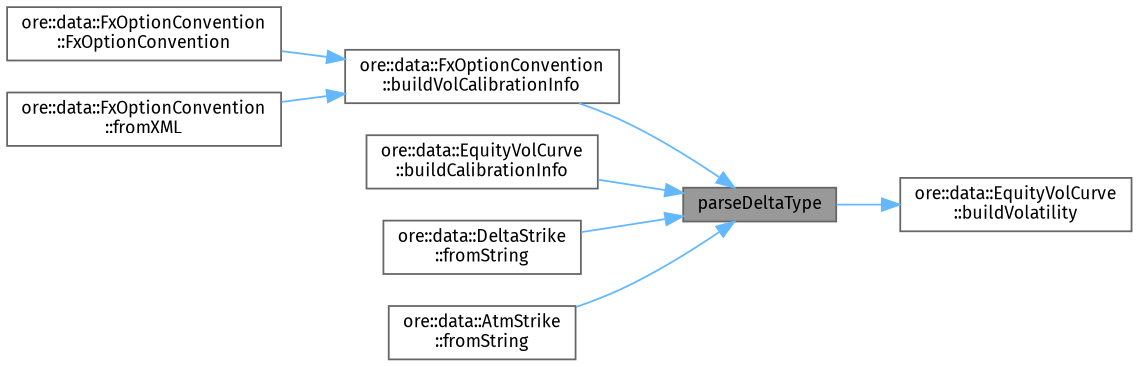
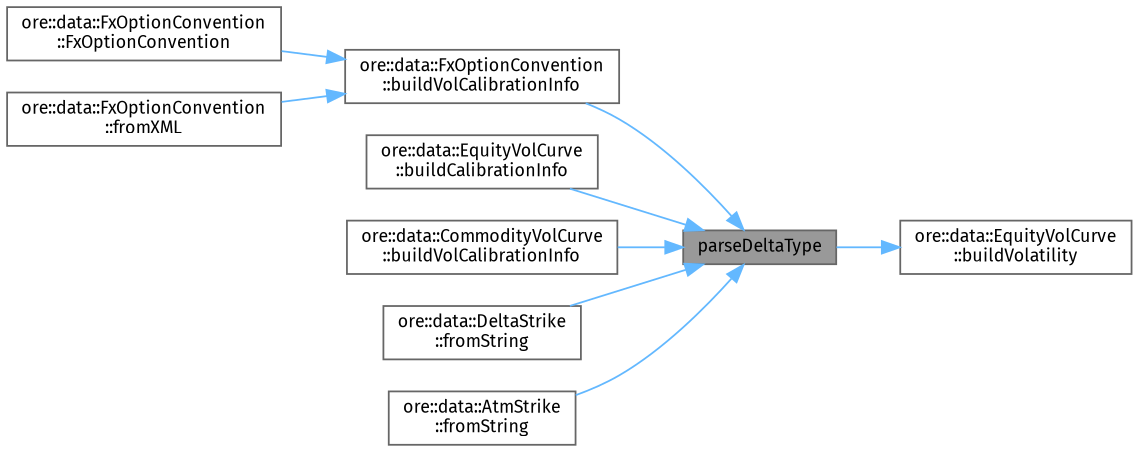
node "ore::data::CommodityVolCurve ::buildVolCalibrationInfo": added
